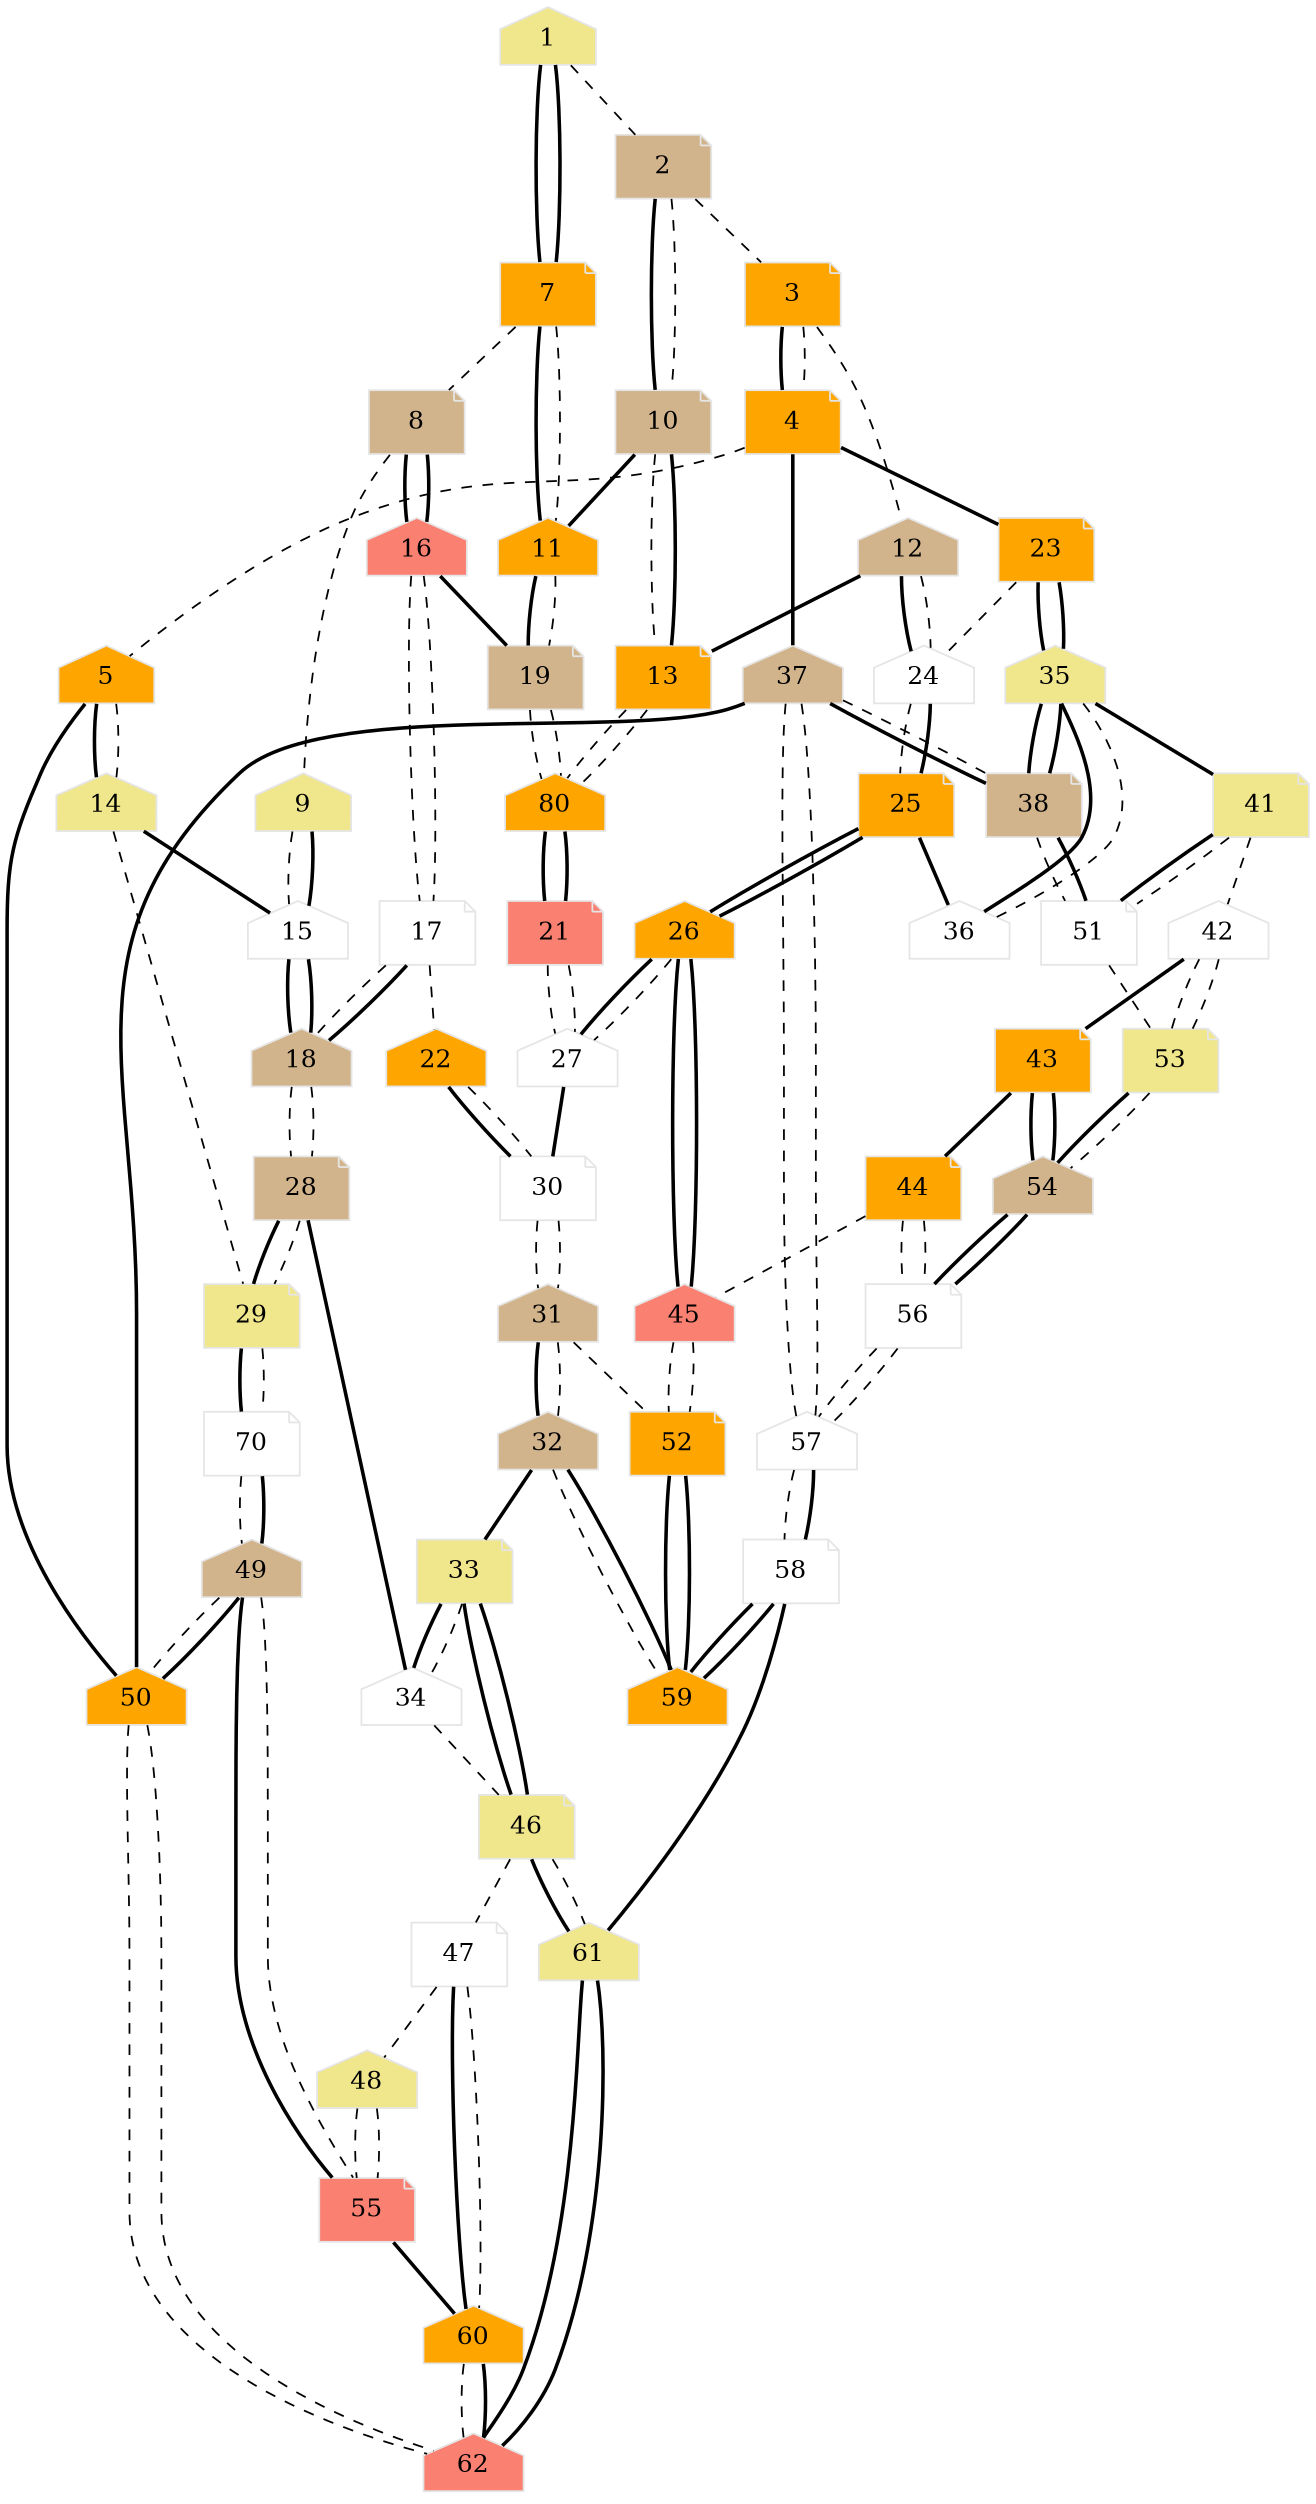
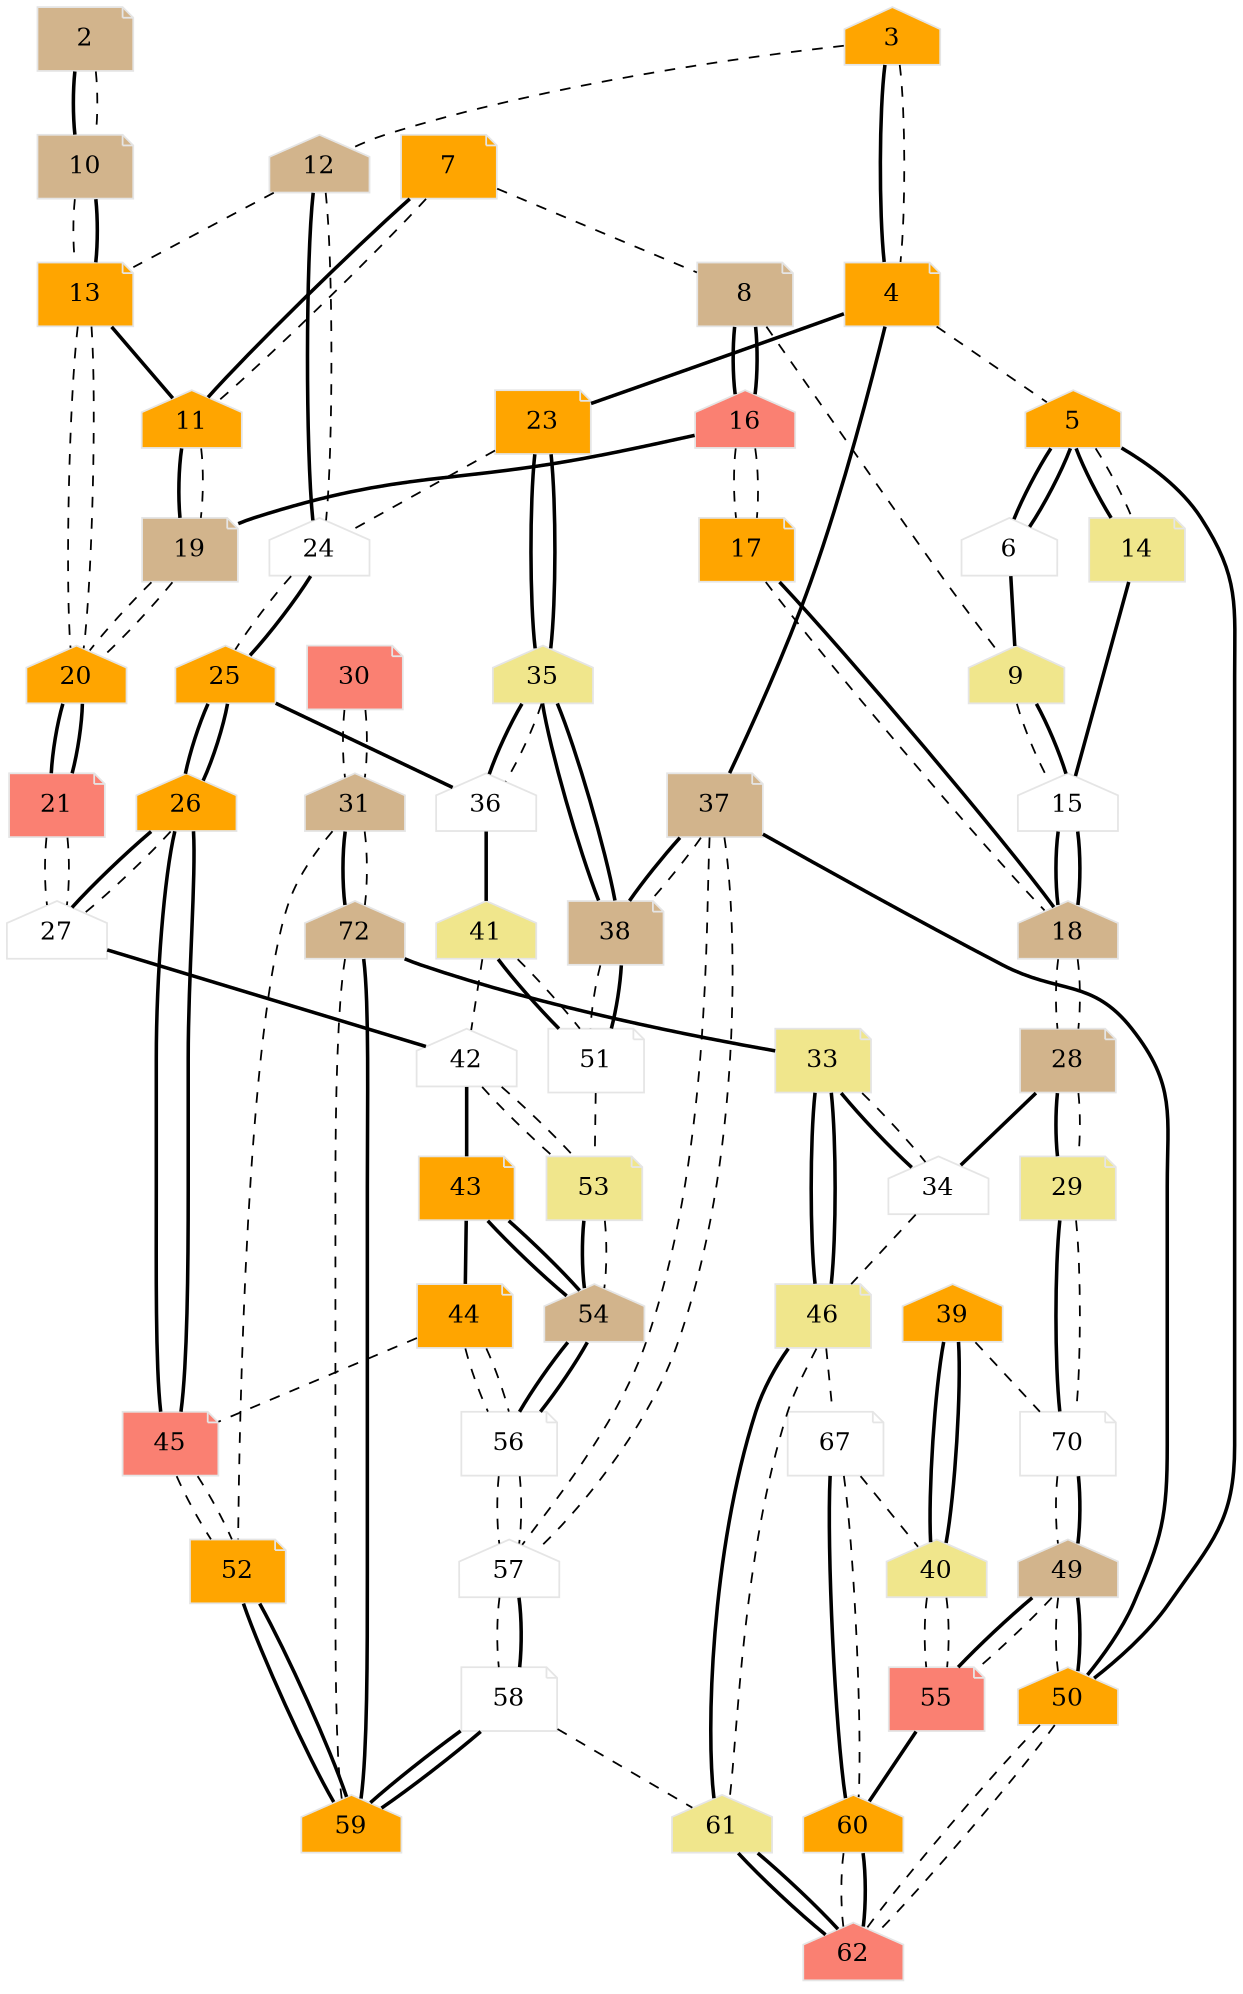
node "1": removed
edge "2" -- "3": removed
node "3": shape note -> house
edge "10" -- "11": now "13" -- "11"
node "6": added
edge "12" -- "13": style bold -> dashed
node "37": shape house -> note
edge "35" -- "41": now "36" -- "41"
node "14": shape house -> note
node "80": label "80" -> "20"
node "25": shape note -> house
node "41": shape note -> house
node "17": fillcolor white -> orange
edge "14" -- "29": removed
node "22": removed
edge "27" -- "30": now "27" -- "42"
node "30": fillcolor white -> salmon
node "45": shape house -> note
node "39": added
node "32": label "32" -> "72"
edge "58" -- "61": style bold -> dashed
node "47": label "47" -> "67"
node "48": label "48" -> "40"
